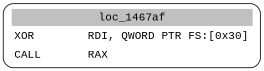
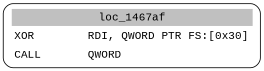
node "loc_1467af": text "CALL       RAX" -> "CALL       QWORD"
